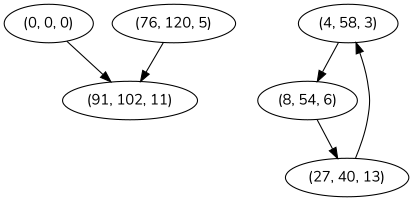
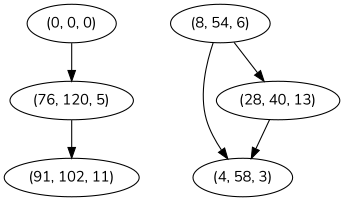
edge "(4, 58, 3)" -> "(8, 54, 6)": reversed
edge "(0, 0, 0)" -> "(91, 102, 11)": now "(0, 0, 0)" -> "(76, 120, 5)"
node "(27, 40, 13)": label "(27, 40, 13)" -> "(28, 40, 13)"
